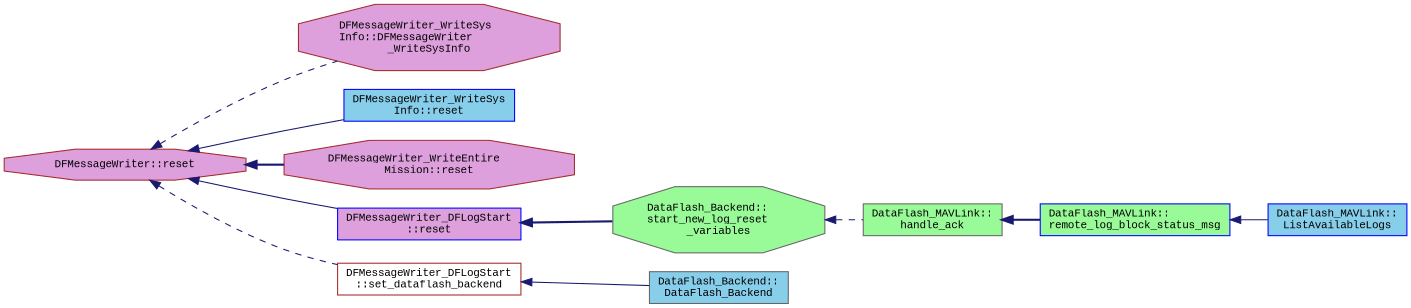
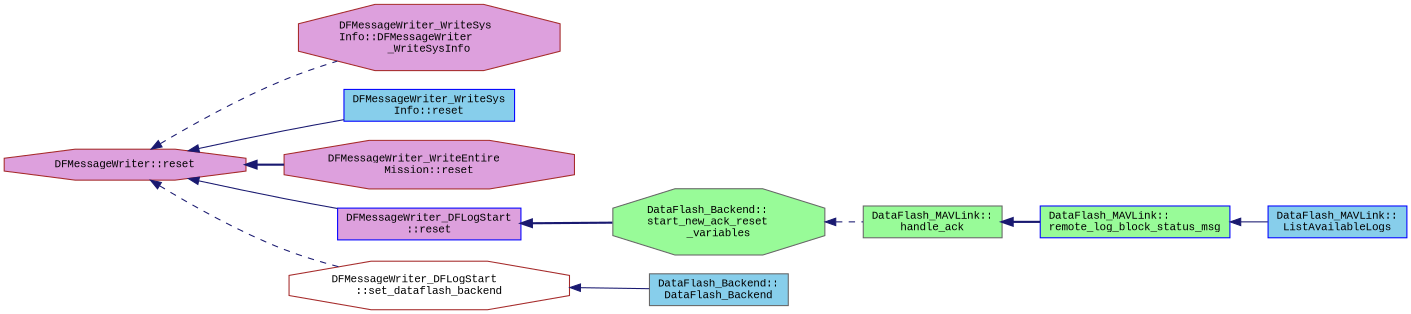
node "DataFlash_Backend:: start_new_log_reset _variables": label "DataFlash_Backend:: start_new_log_reset _variables" -> "DataFlash_Backend:: start_new_ack_reset _variables"
node "DFMessageWriter_DFLogStart ::set_dataflash_backend": shape box -> octagon
